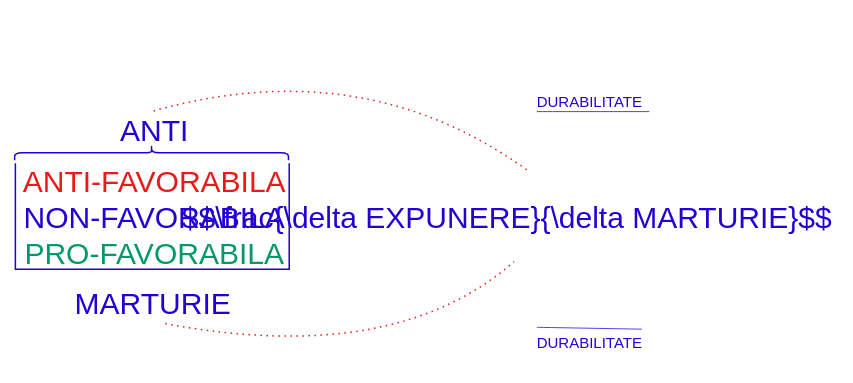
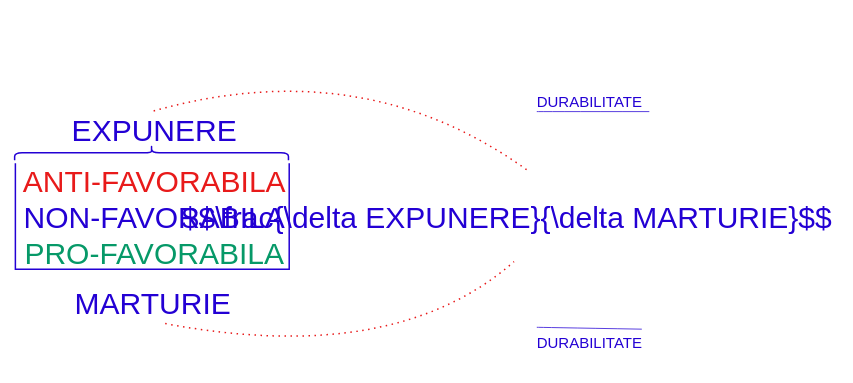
node "ANTI": label "ANTI" -> "EXPUNERE"
